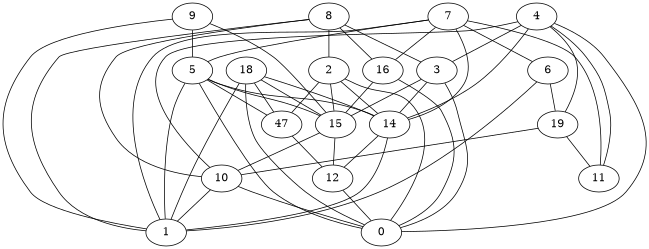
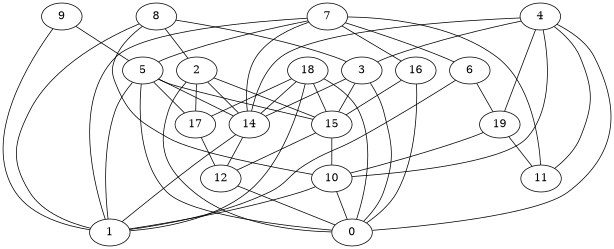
edge "8" -- "16": removed
edge "9" -- "15": removed
node "47": label "47" -> "17"
